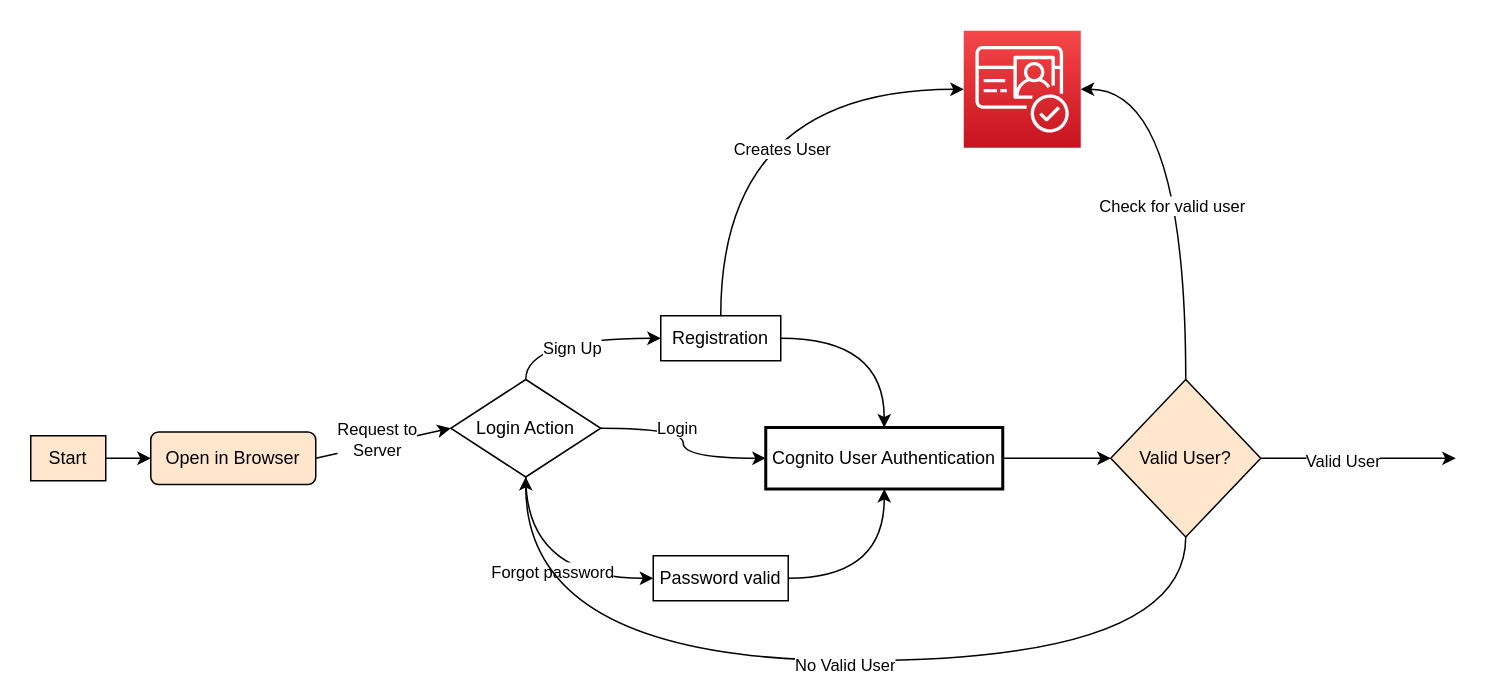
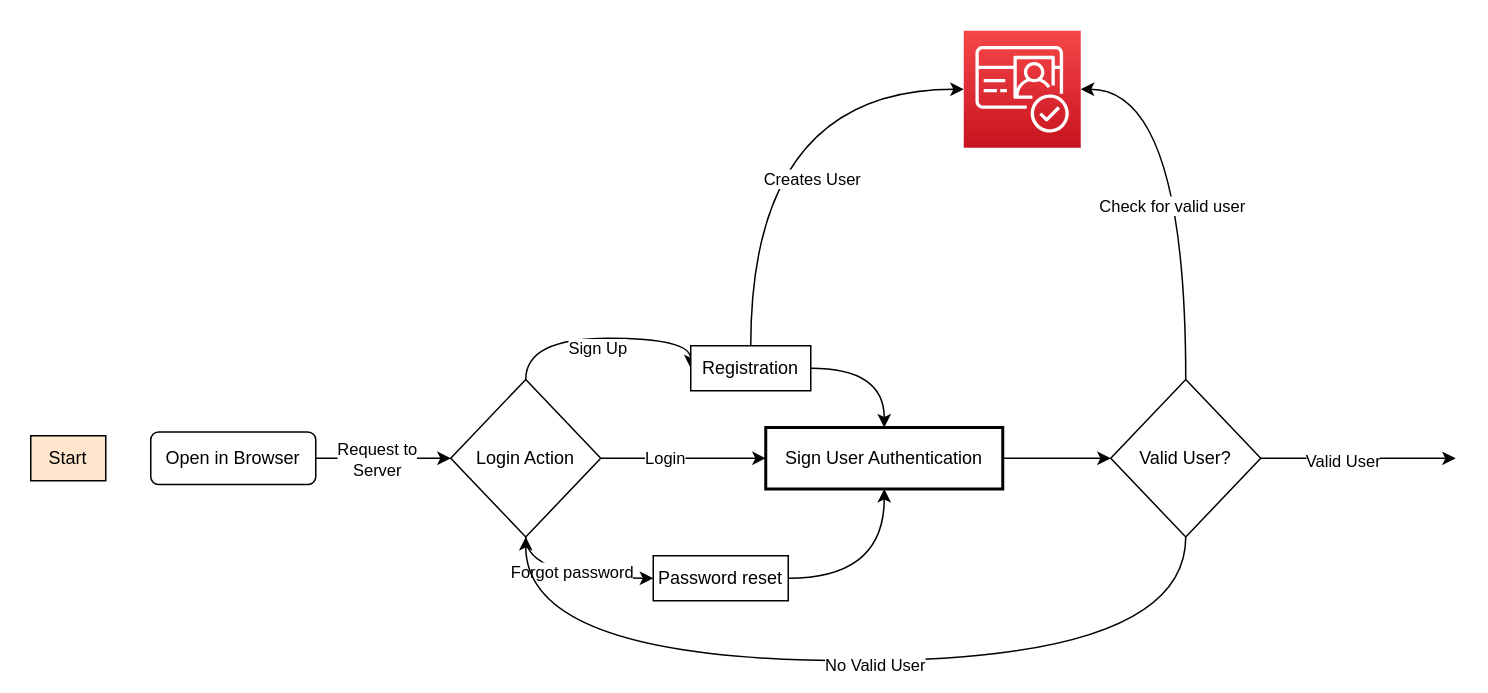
node "Registration": moved (721, 338) -> (751, 368)
node "Login Action": size 150x98 -> 150x158
edge "Start" -> "Open in Browser": removed
node "Open in Browser": fillcolor #ffe6cc -> #ffffff
node "Cognito User Authentication": label "Cognito User Authentication" -> "Sign User Authentication"
node "Valid User?": fillcolor #ffe6cc -> #ffffff
node "Password valid": label "Password valid" -> "Password reset"
